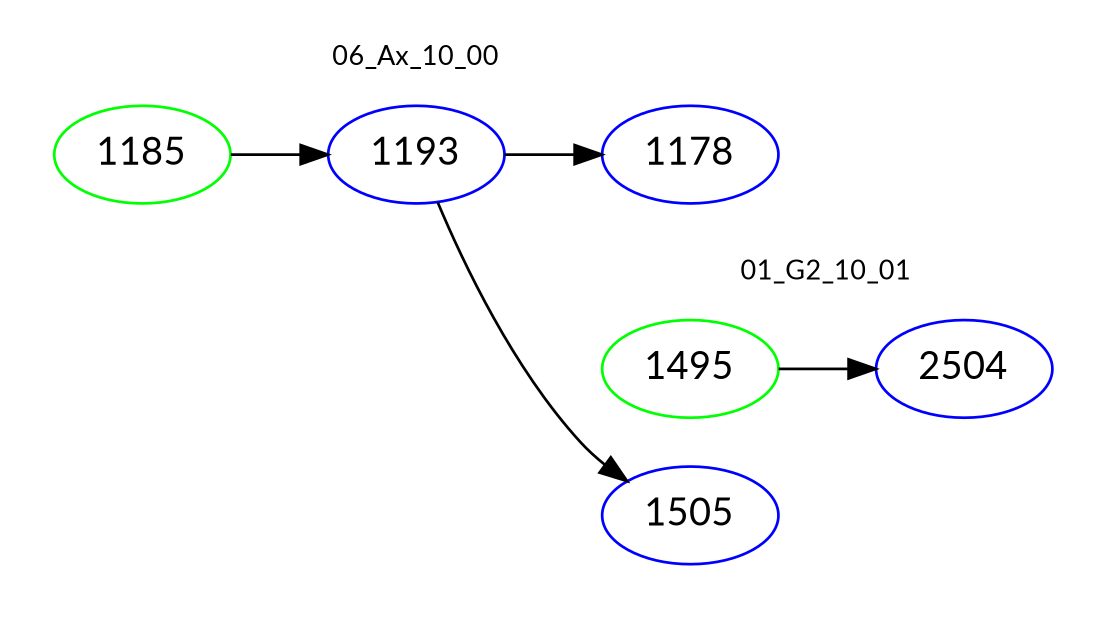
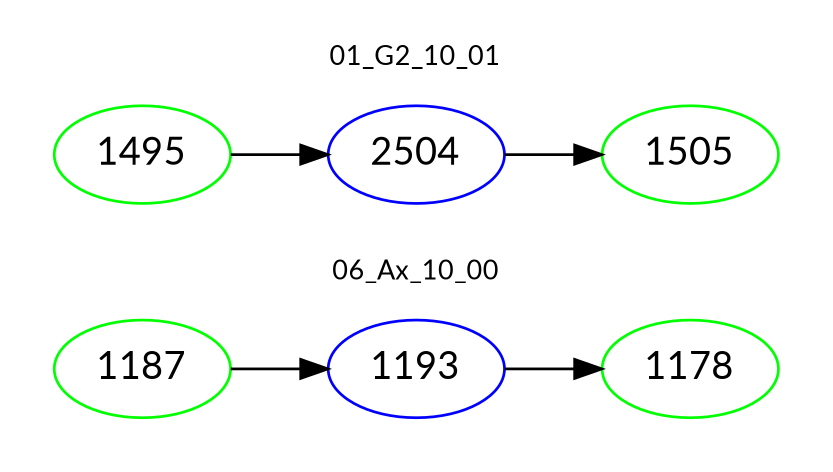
node "1185": label "1185" -> "1187"
node "1178": color blue -> green
edge "1193" -> "1505": now "2504" -> "1505"
node "1505": color blue -> green
